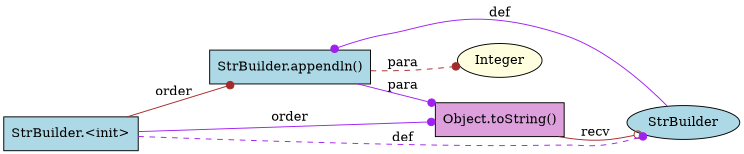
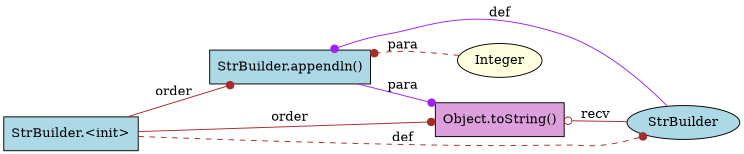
edge "StrBuilder.appendln()" -> "Integer": reversed
edge "StrBuilder.<init>" -> "Object.toString()": color purple -> brown
edge "Object.toString()" -> "StrBuilder": reversed
edge "StrBuilder.<init>" -> "StrBuilder": color purple -> brown
